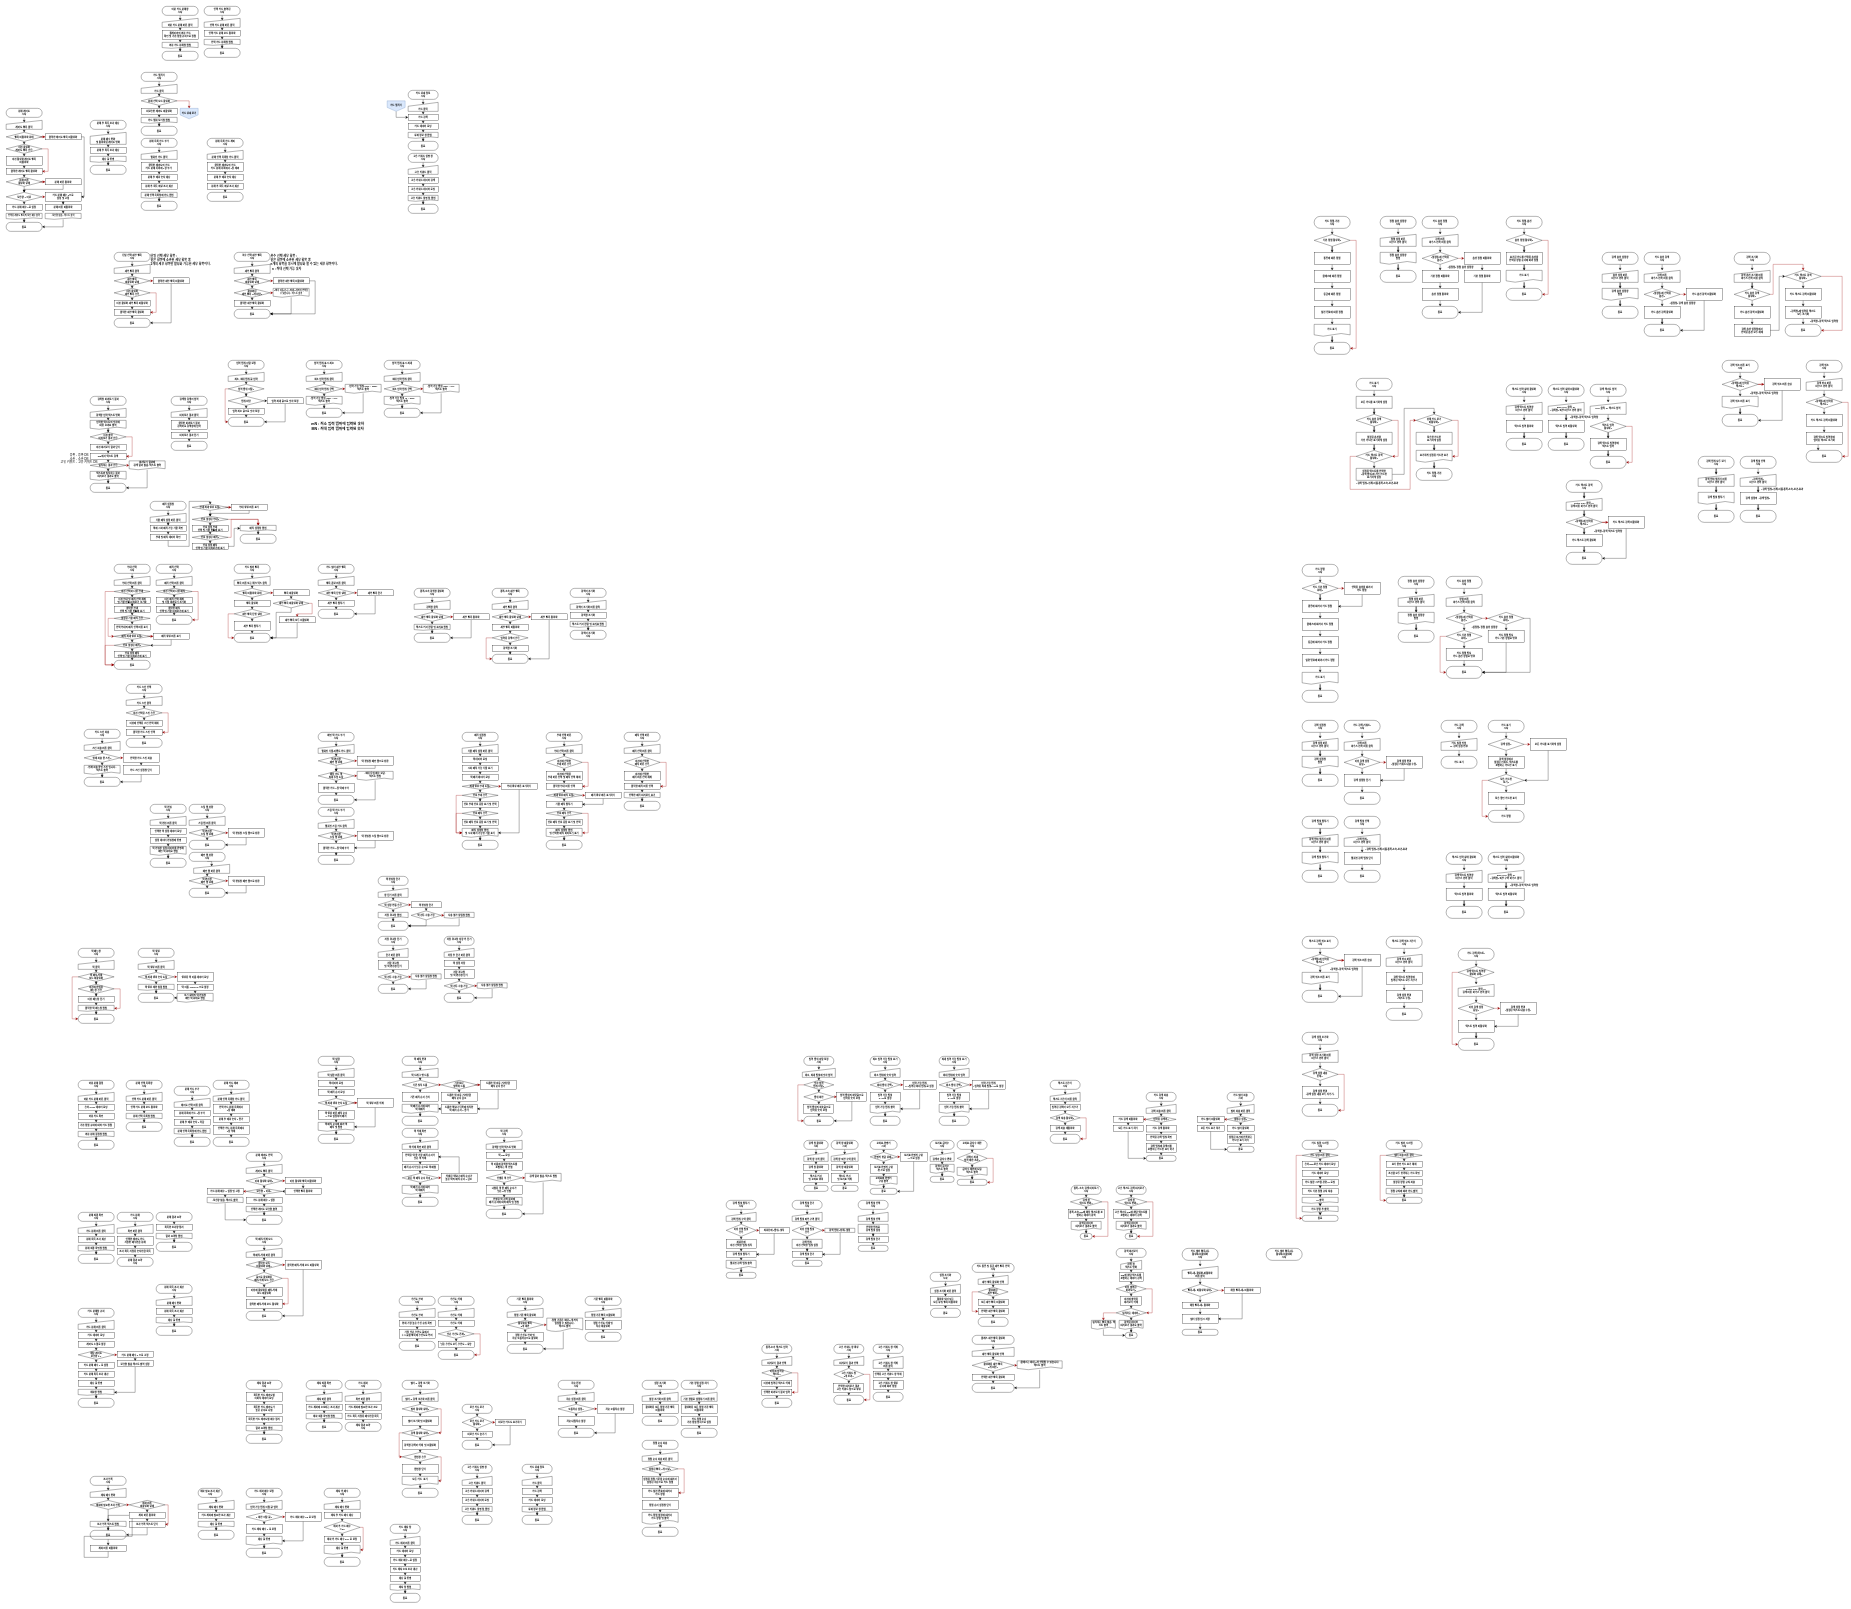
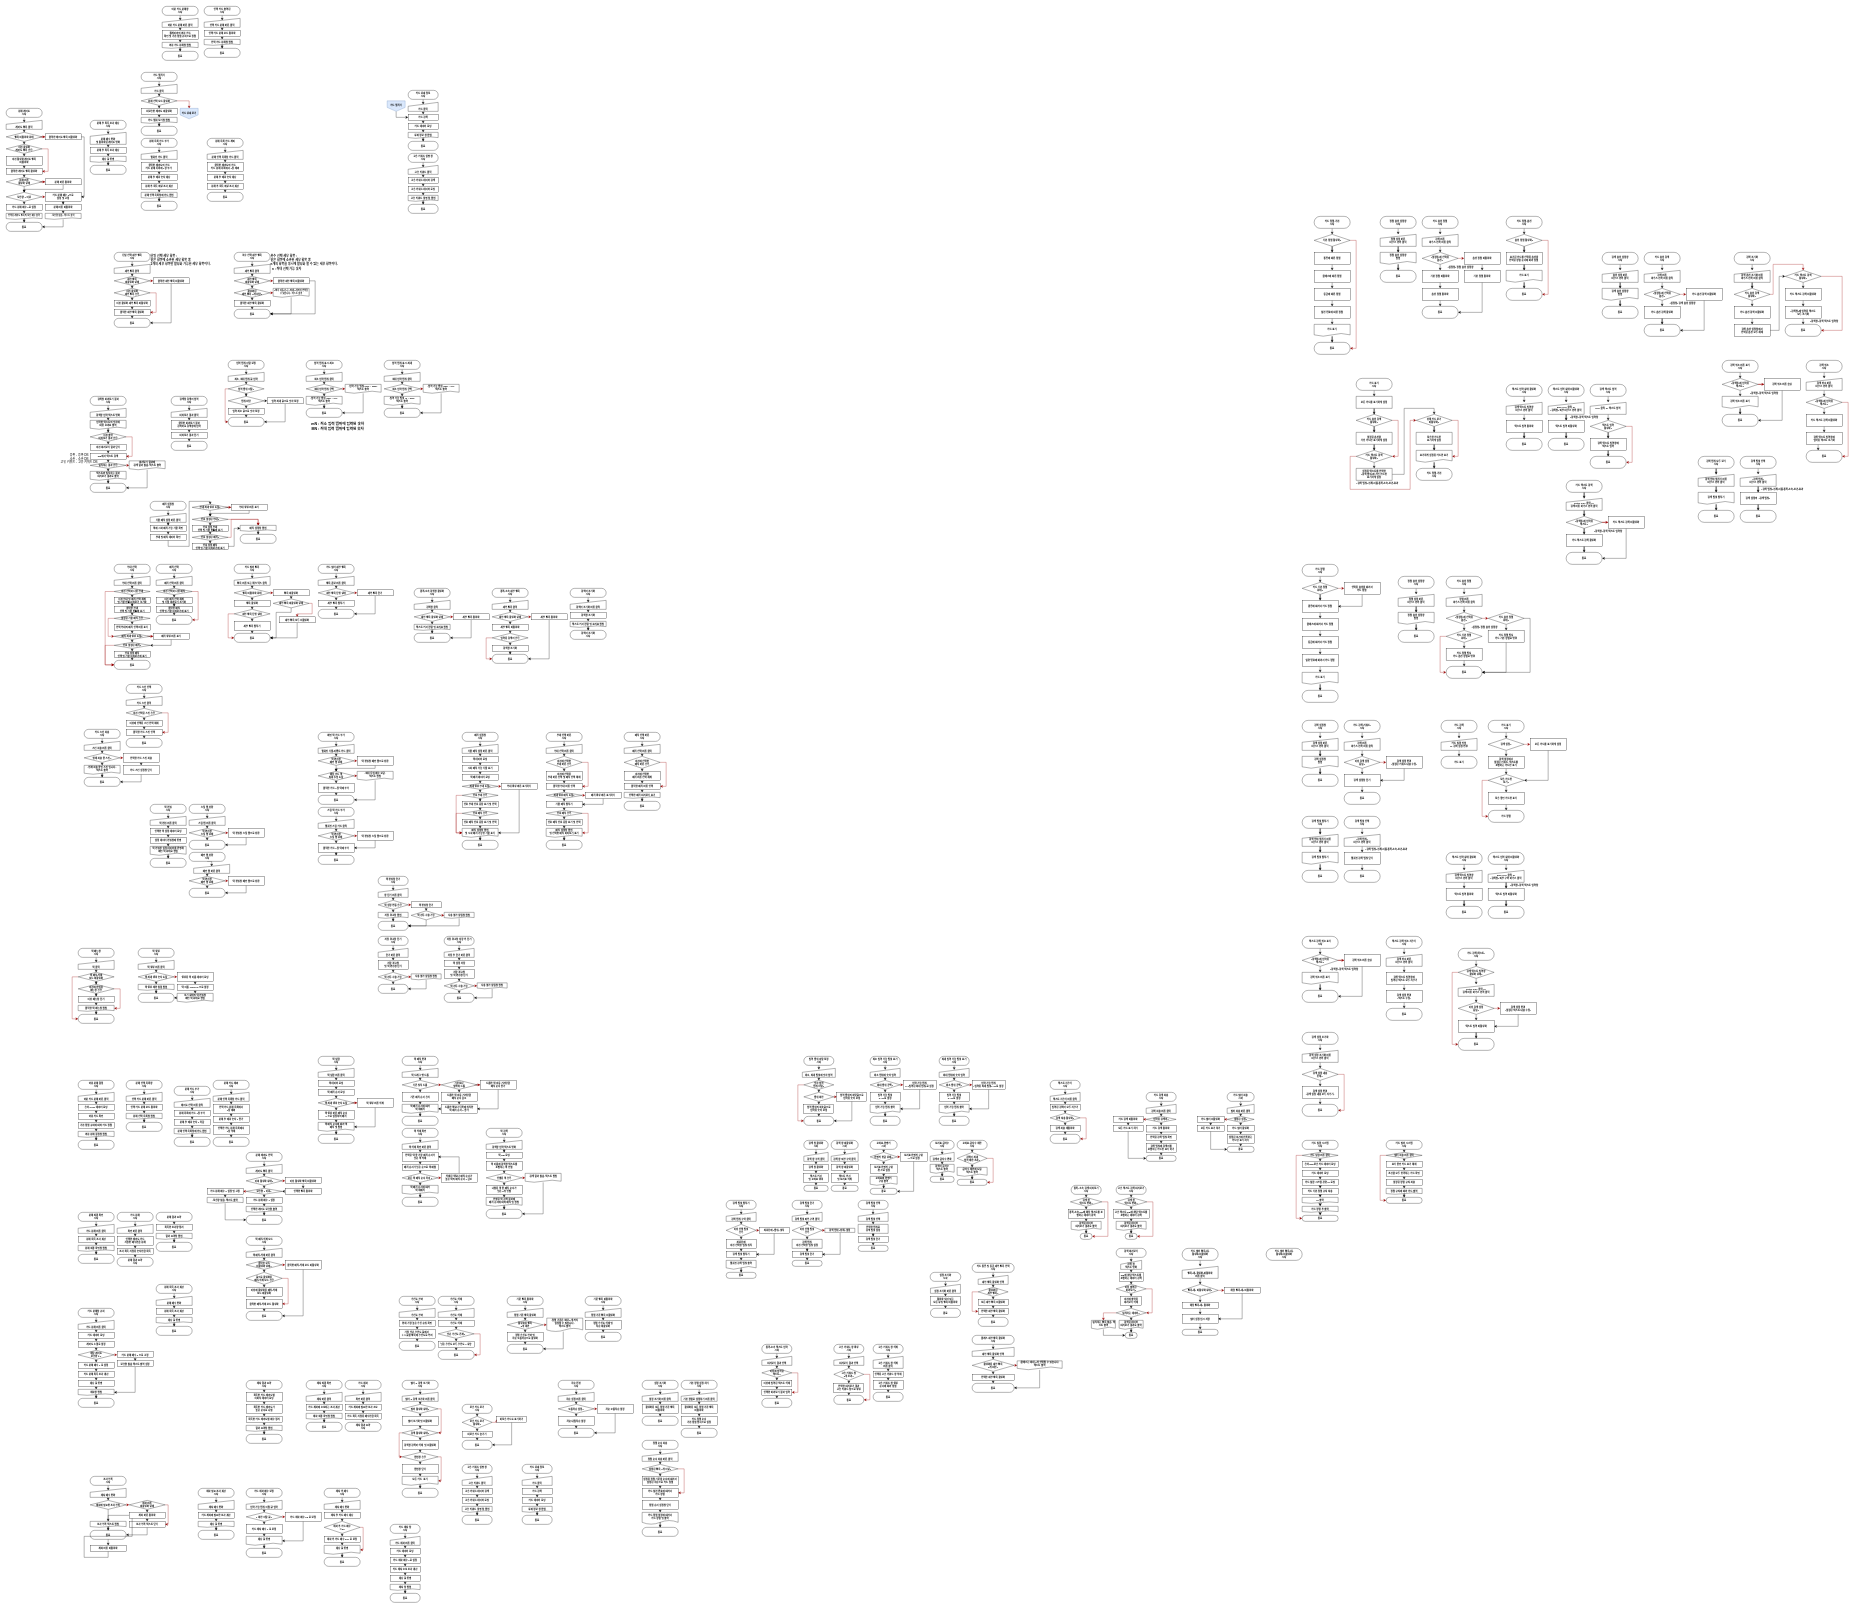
node "미보유 카드도 표기하기": moved (510, 1422) -> (512, 1419)
node "제작 필요 조각 계산 시작": size 24x9 -> 36x9
